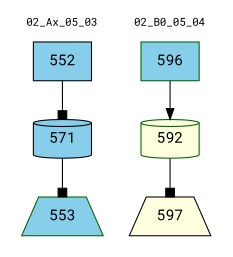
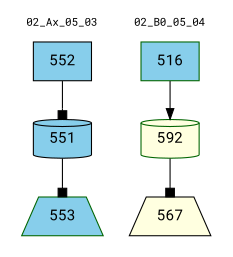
node "596": label "596" -> "516"
node "571": label "571" -> "551"
node "597": label "597" -> "567"
